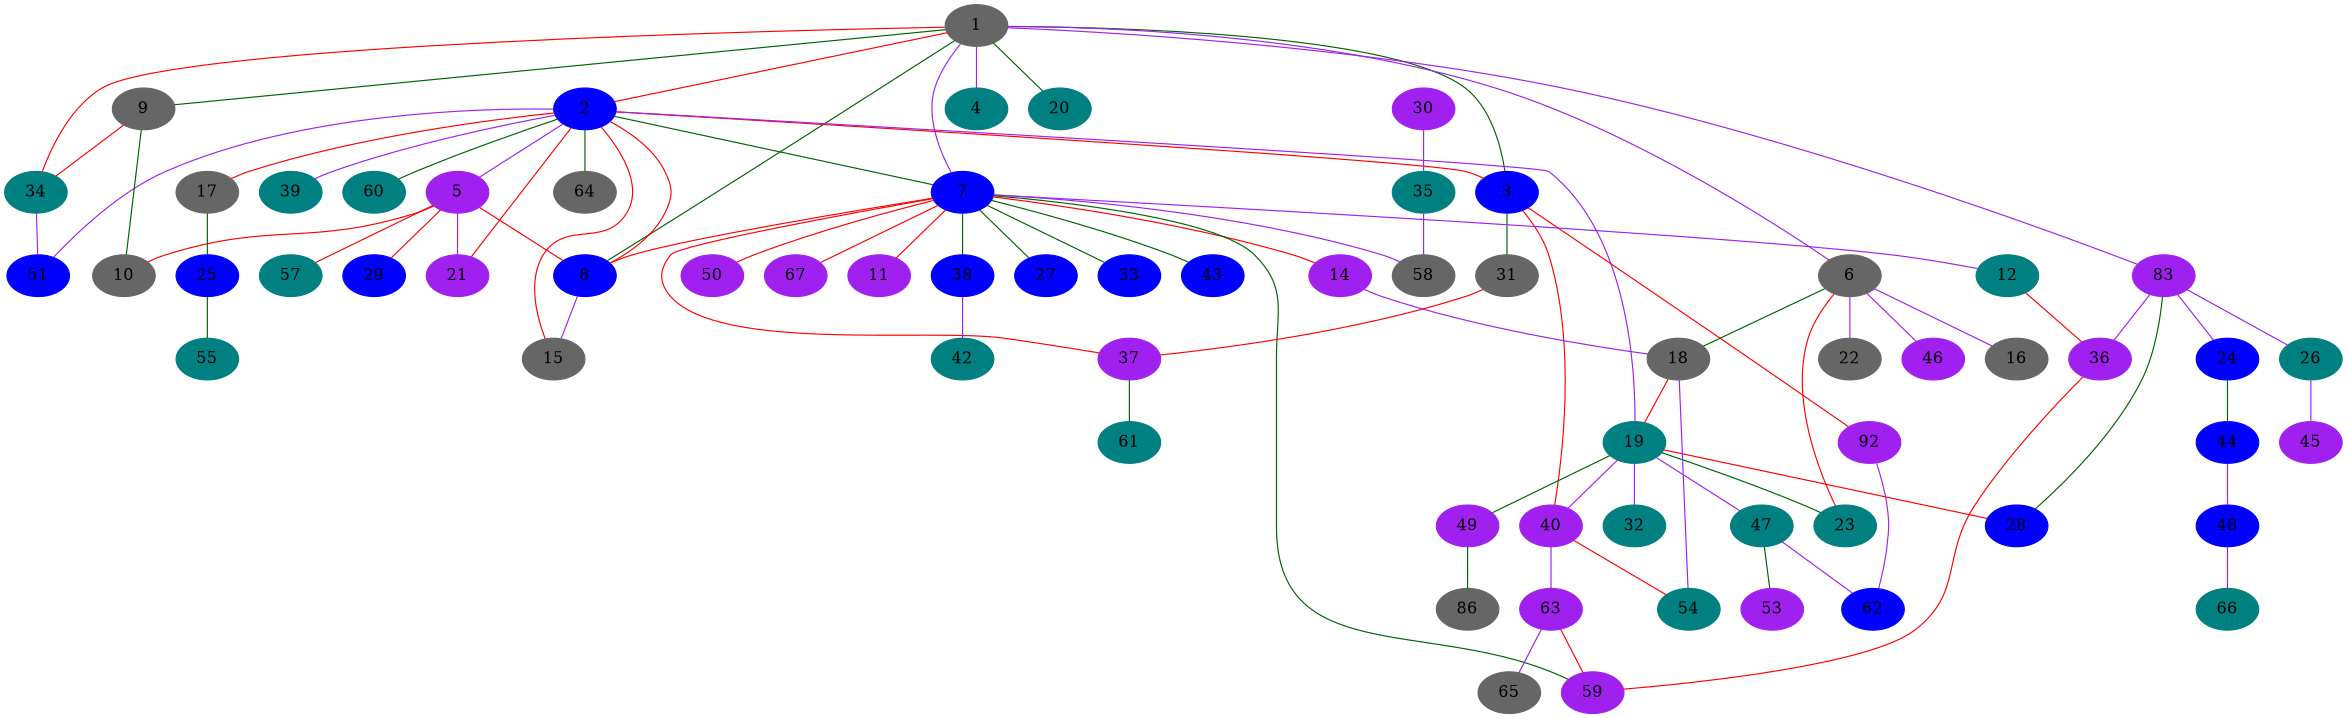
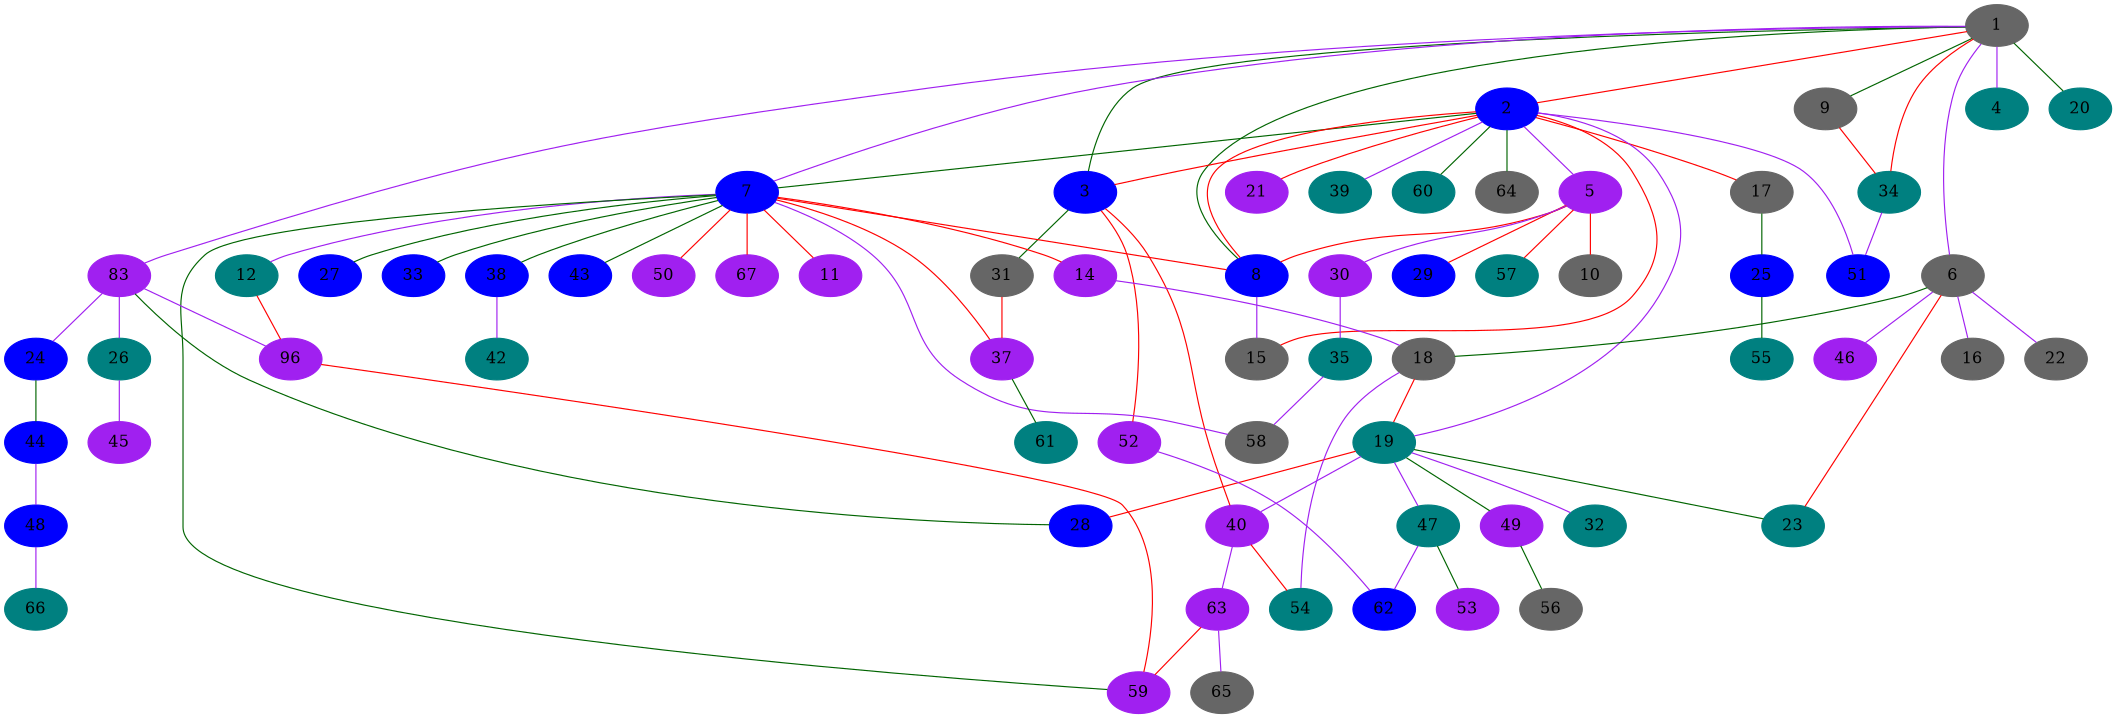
edge "9" -- "10": removed
edge "5" -- "21": now "5" -- "30"
node "36": label "36" -> "96"
node "92": label "92" -> "52"
node "86": label "86" -> "56"
